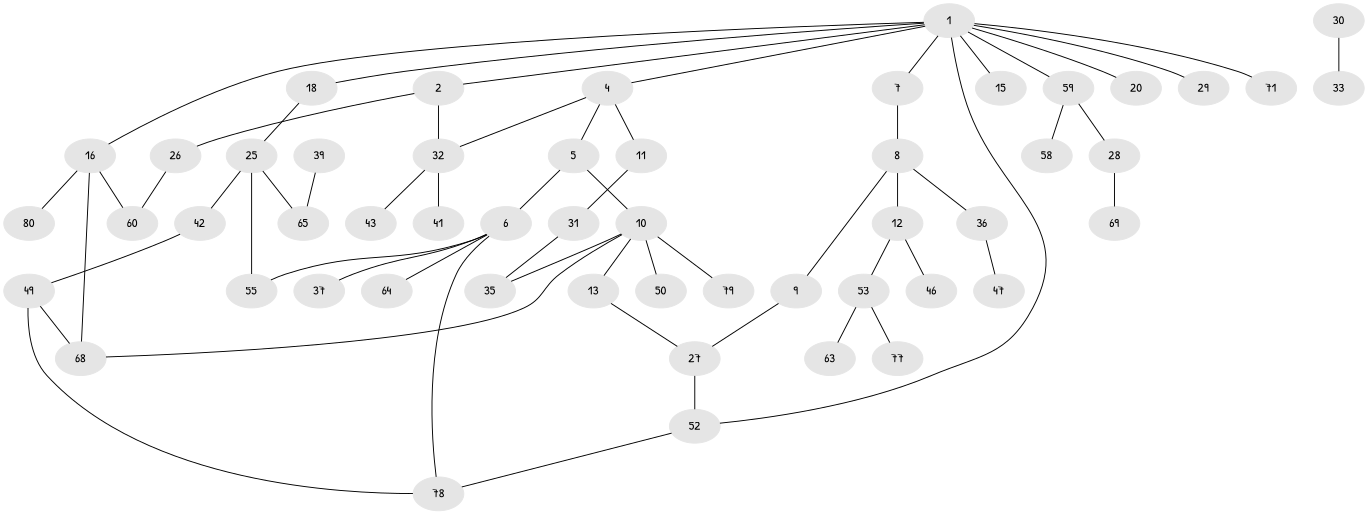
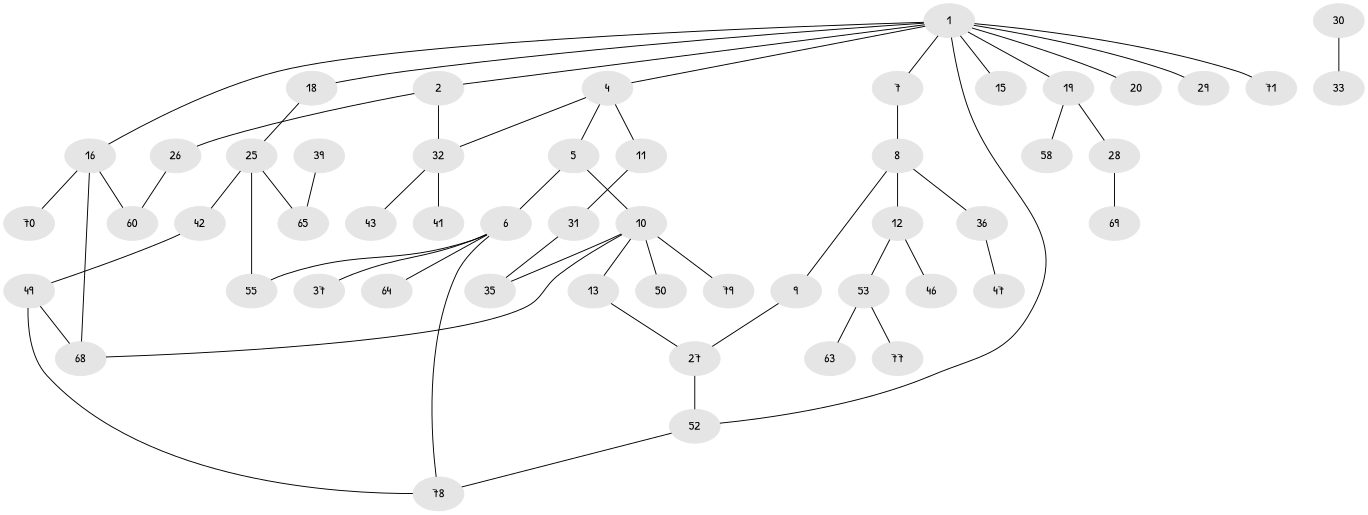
node "59": label "59" -> "19"
node "80": label "80" -> "70"
